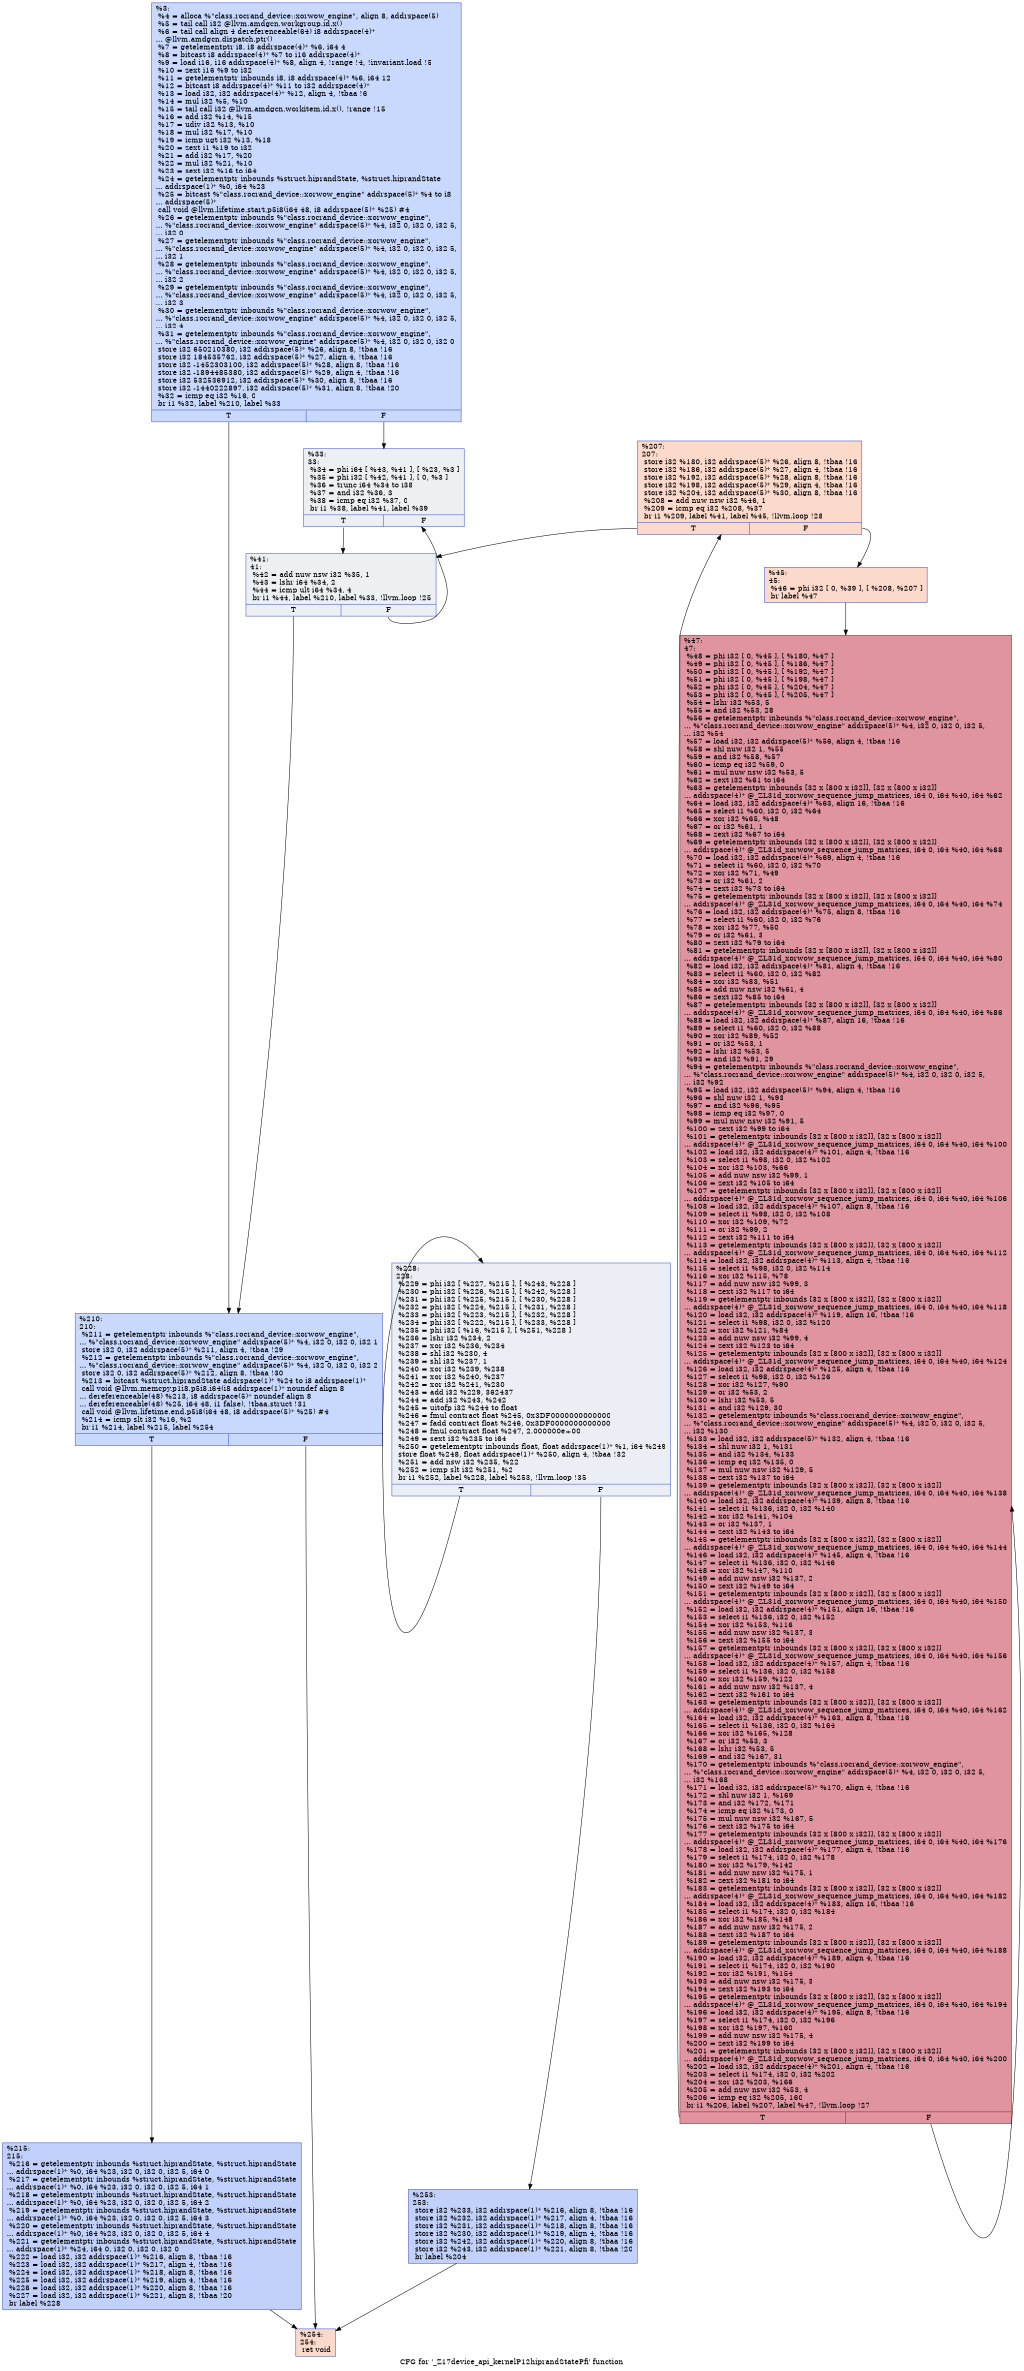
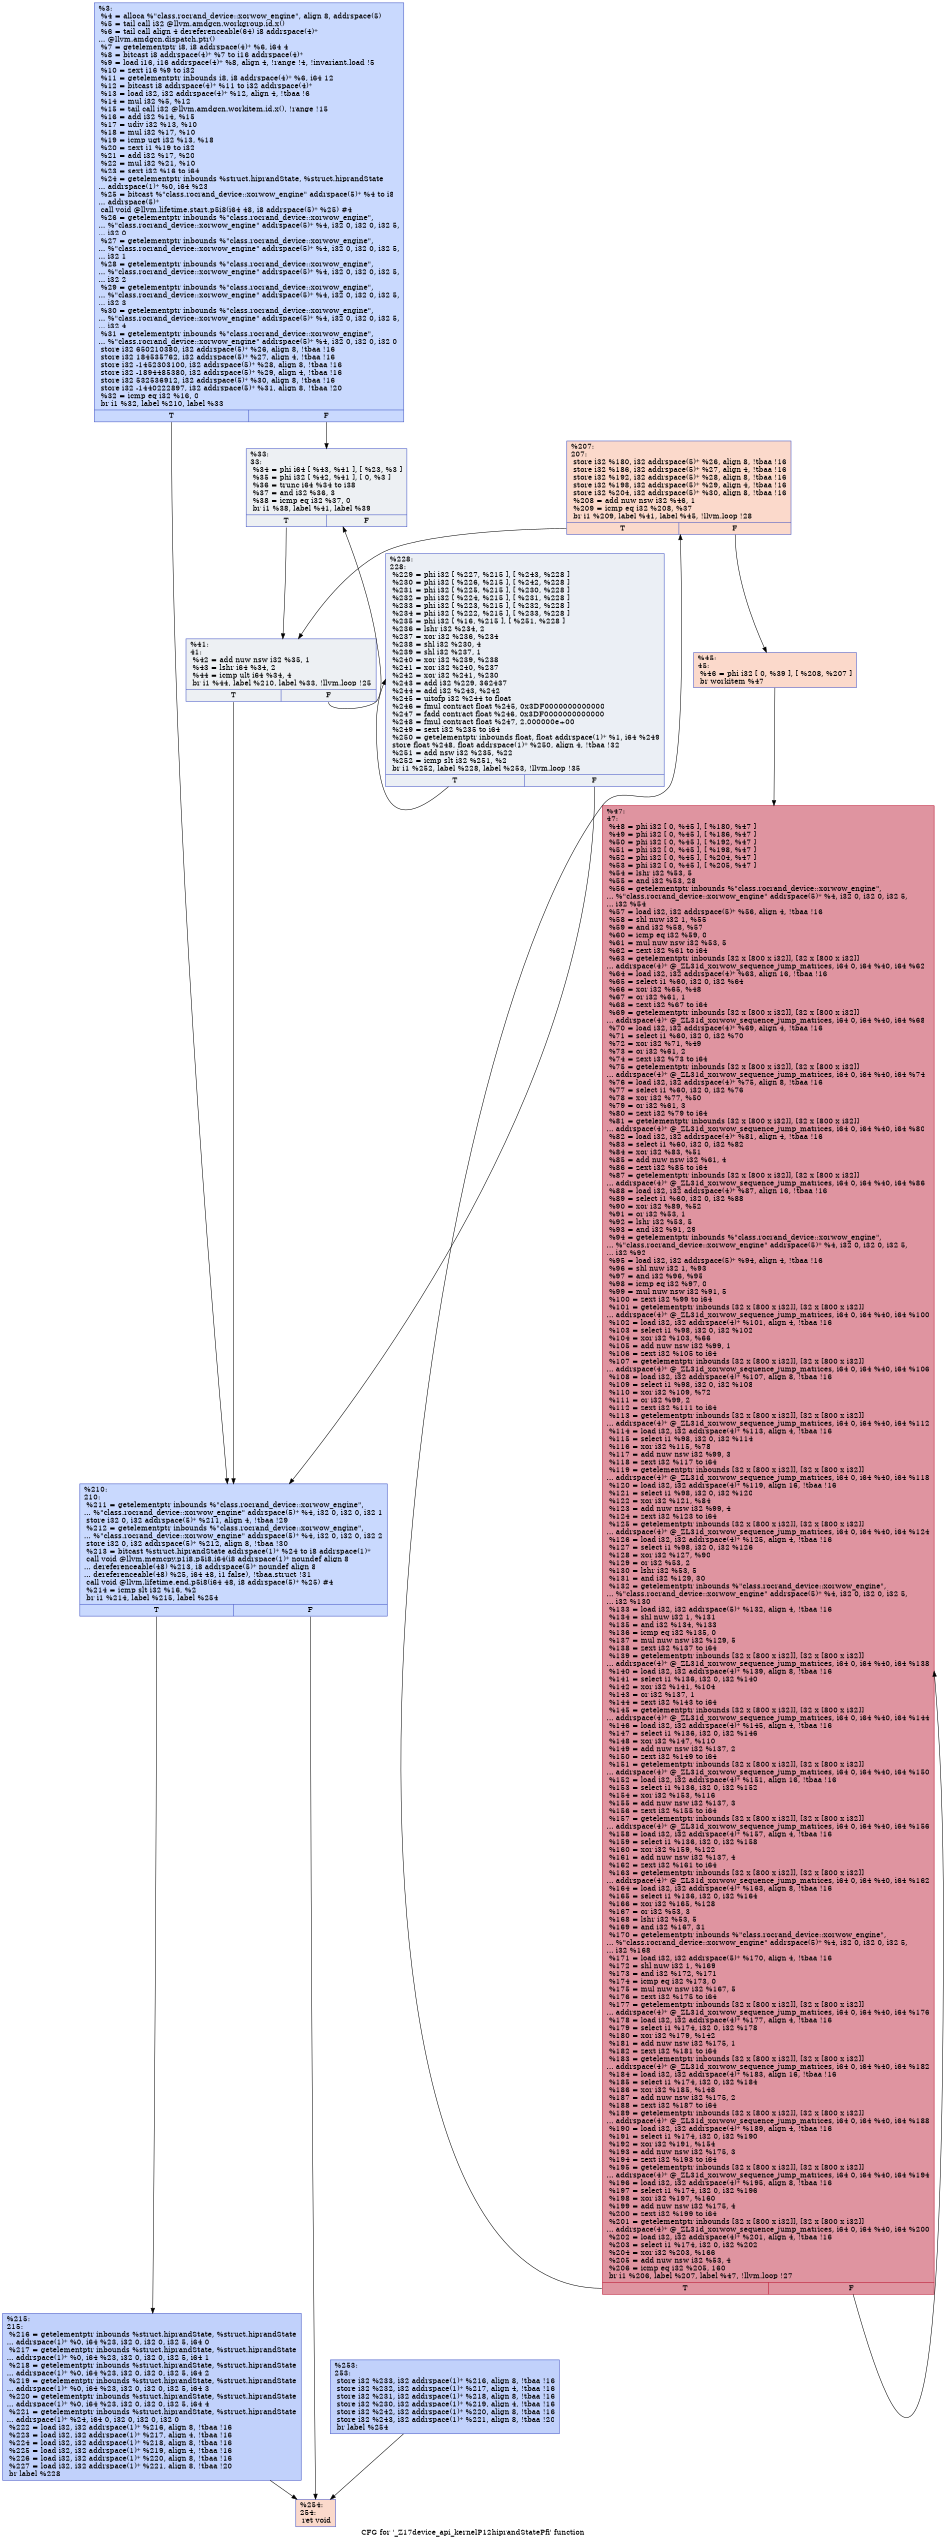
node "%3:": text "%14 = mul i32 %5, %10" -> "%14 = mul i32 %5, %12"
node "%45:": text "br label %47" -> "br workitem %47"
edge "%228:" -> "%253:": now "%228:" -> "%210:"
node "%253:": text "br label %204" -> "br label %254"
